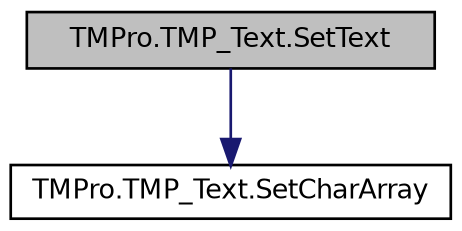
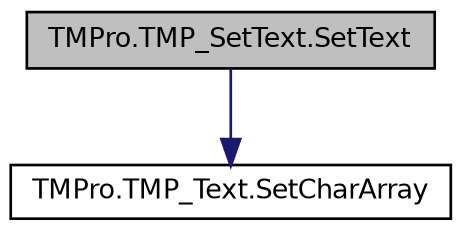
node "TMPro.TMP_Text.SetText": label "TMPro.TMP_Text.SetText" -> "TMPro.TMP_SetText.SetText"
